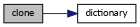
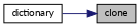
edge "clone" -> "dictionary": reversed
